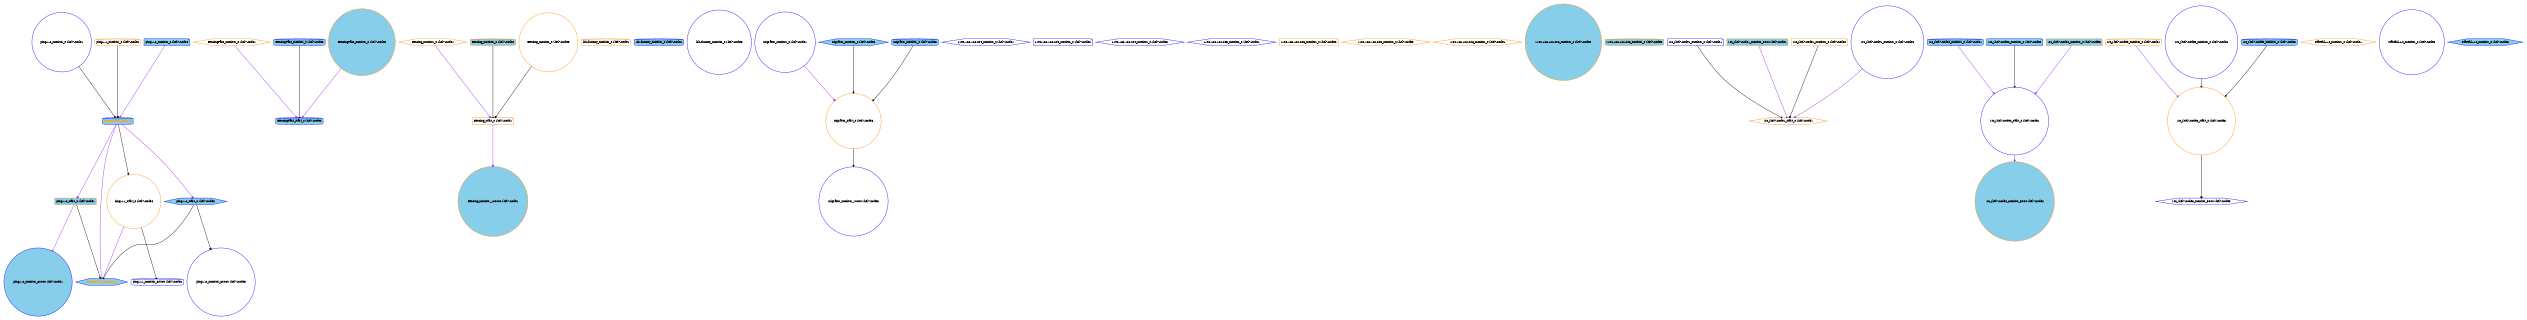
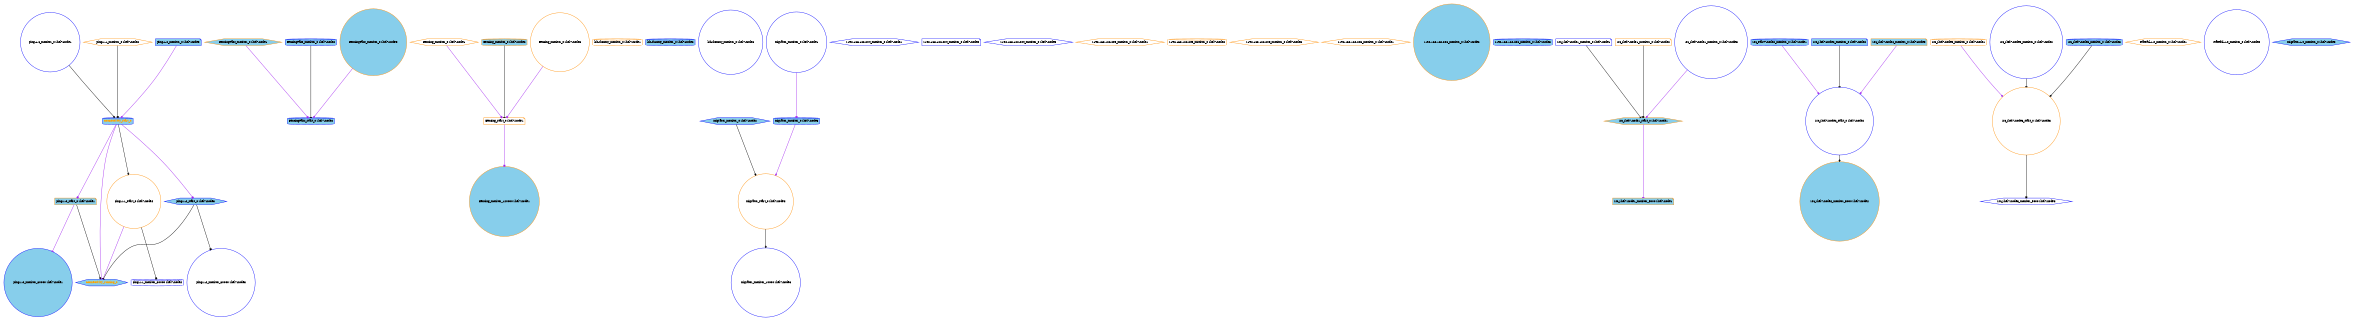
node "ping-1:1_monitor_0 rhel7-node2": shape cylinder -> hexagon
node "FencingPass_monitor_0 rhel7-node1": fillcolor white -> skyblue
node "r192.168.122.205_monitor_0 rhel7-node1": color blue -> darkorange
node "r192.168.122.205_monitor_0 rhel7-node2": shape note -> cylinder
node "r192.168.122.206_monitor_0 rhel7-node3": color darkorange -> blue
node "rsc_rhel7-node2_monitor_0 rhel7-node1": label "rsc_rhel7-node2_monitor_0 rhel7-node1" -> "rsc_start7-node2_monitor_0 rhel7-node1"
node "stateful-1:0_monitor_0 rhel7-node3": label "stateful-1:0_monitor_0 rhel7-node3" -> "migrator-1:0_monitor_0 rhel7-node3"
edge "rsc_rhel7-node3_monitor_0 rhel7-node1" -> "rsc_rhel7-node3_start_0 rhel7-node3": arrowhead tee -> diamond
edge "migrator_monitor_0 rhel7-node3" -> "migrator_start_0 rhel7-node3": color black -> purple
edge "rsc_rhel7-node1_monitor_5000 rhel7-node1" -> "rsc_rhel7-node1_start_0 rhel7-node1": reversed
edge "migrator_monitor_0 rhel7-node1" -> "migrator_start_0 rhel7-node3": now "migrator_monitor_0 rhel7-node1" -> "migrator_monitor_0 rhel7-node3"
edge "Fencing_monitor_0 rhel7-node3" -> "Fencing_start_0 rhel7-node1": color black -> purple
node "rsc_rhel7-node1_start_0 rhel7-node1": fillcolor white -> skyblue
edge "rsc_rhel7-node2_start_0 rhel7-node2" -> "rsc_rhel7-node2_monitor_5000 rhel7-node2": color purple -> black
edge "ping-1:1_start_0 rhel7-node2" -> "ping-1:1_monitor_60000 rhel7-node2": arrowhead tee -> box
